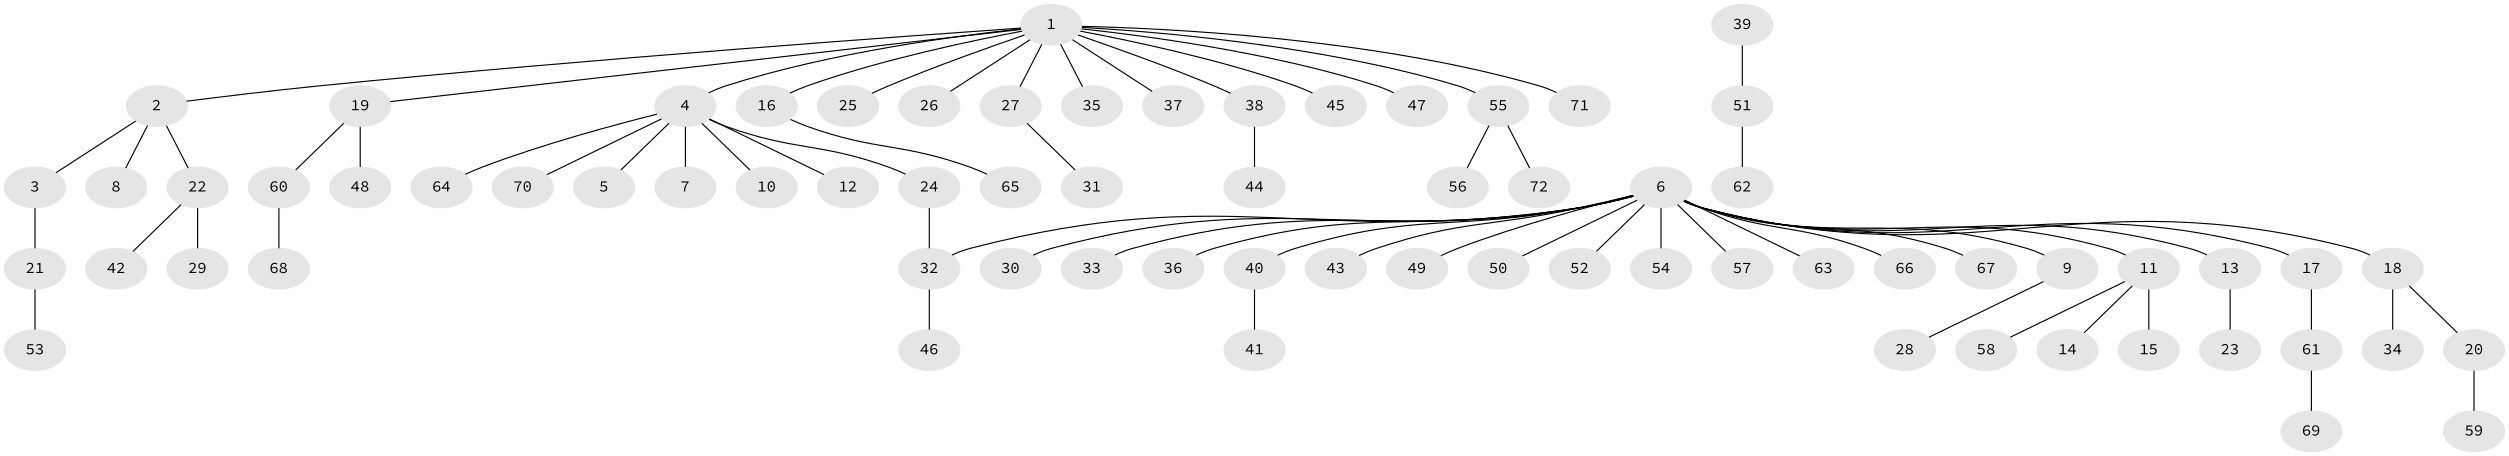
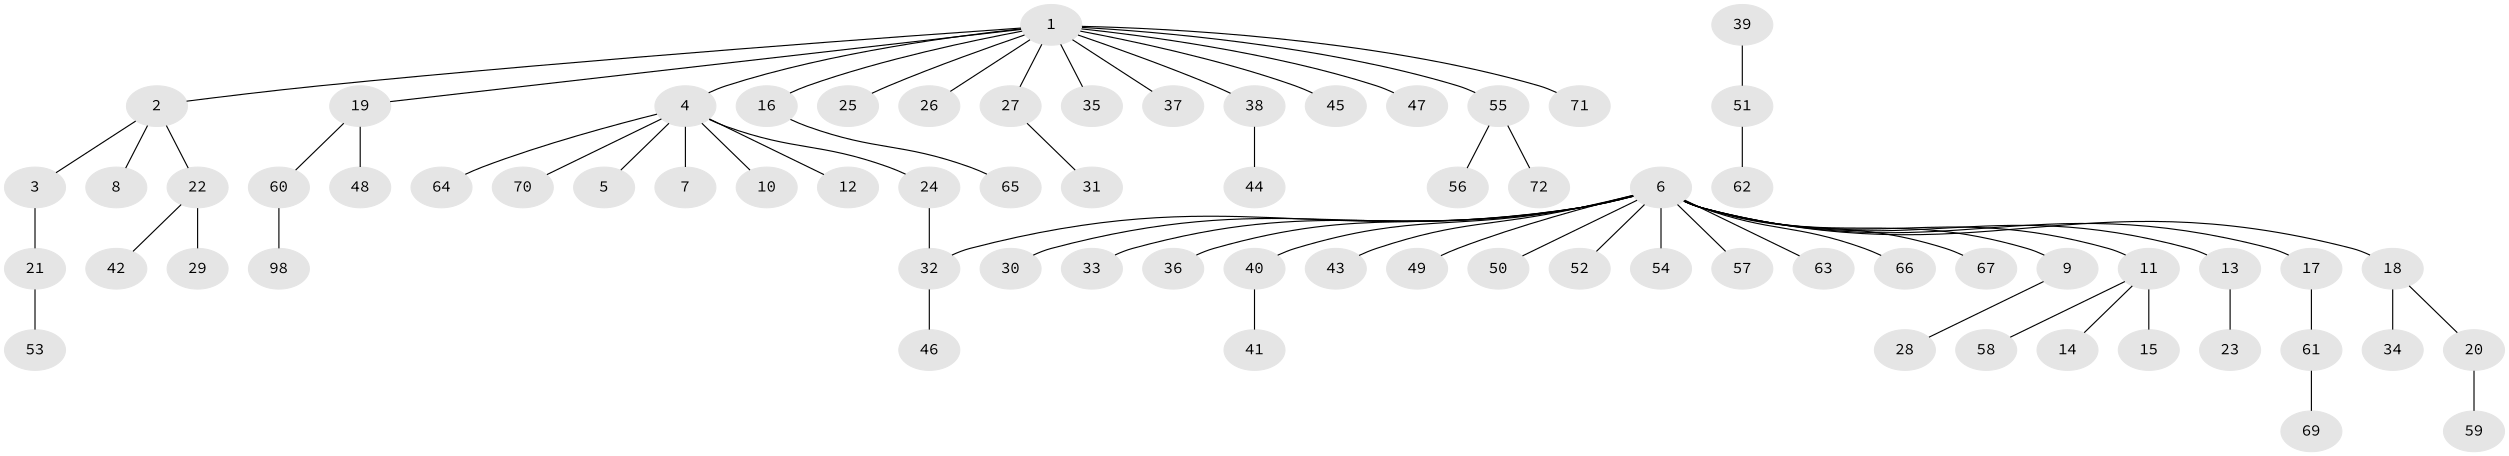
node "68": label "68" -> "98"
